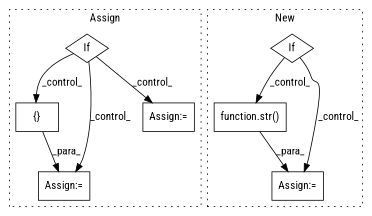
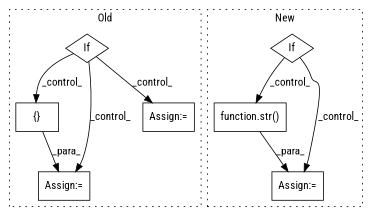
cluster "Assign": label "Assign" -> "Old"
